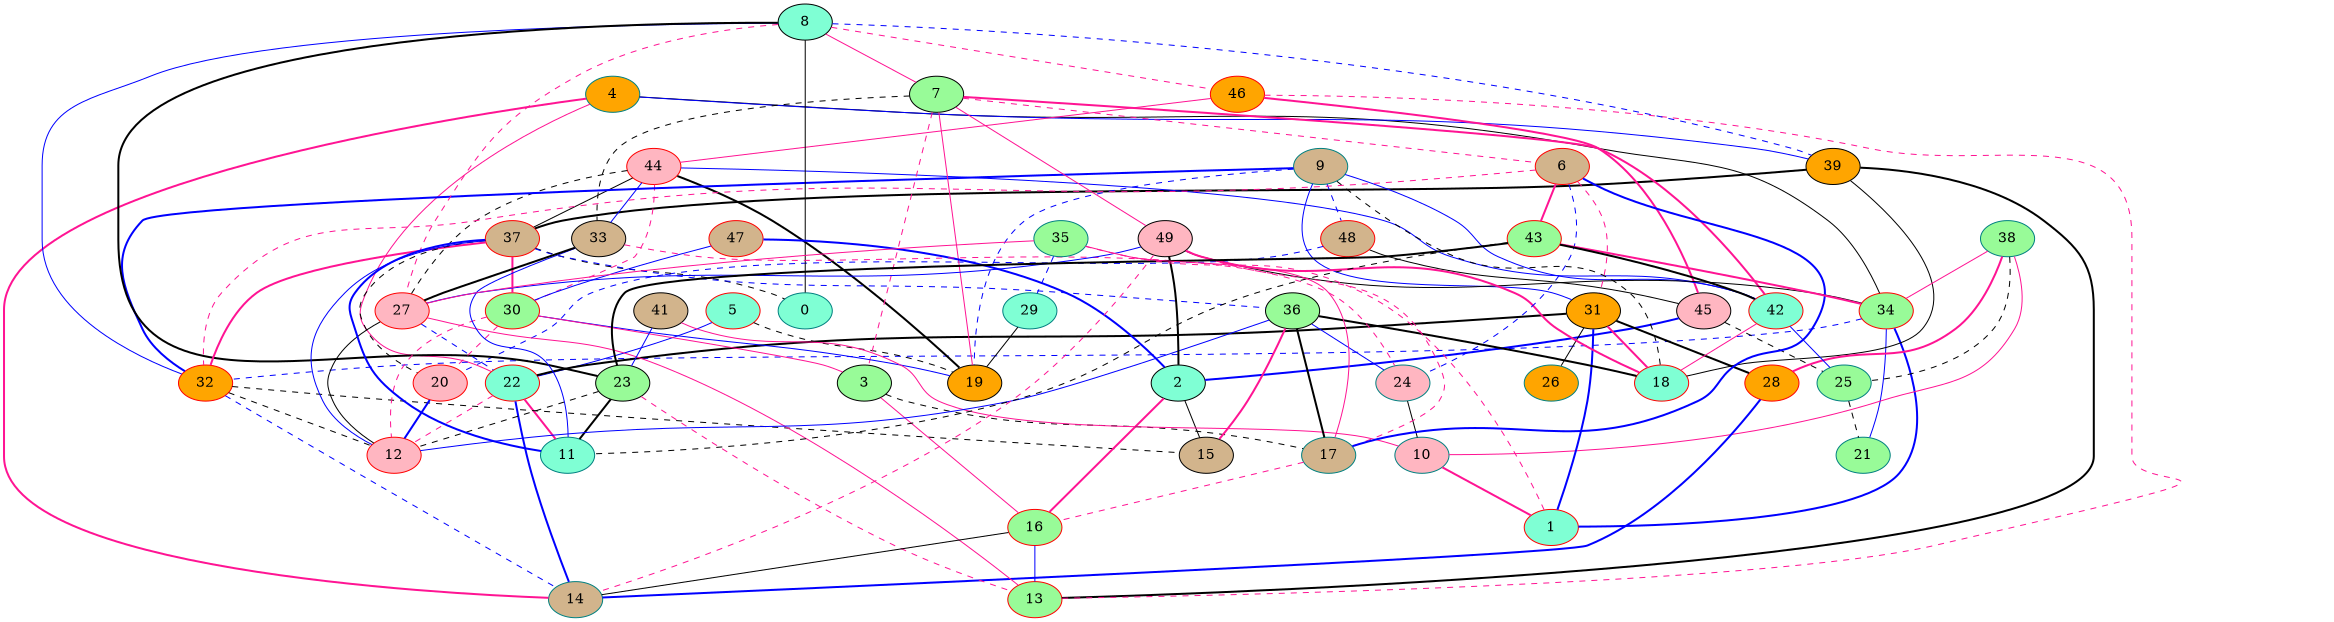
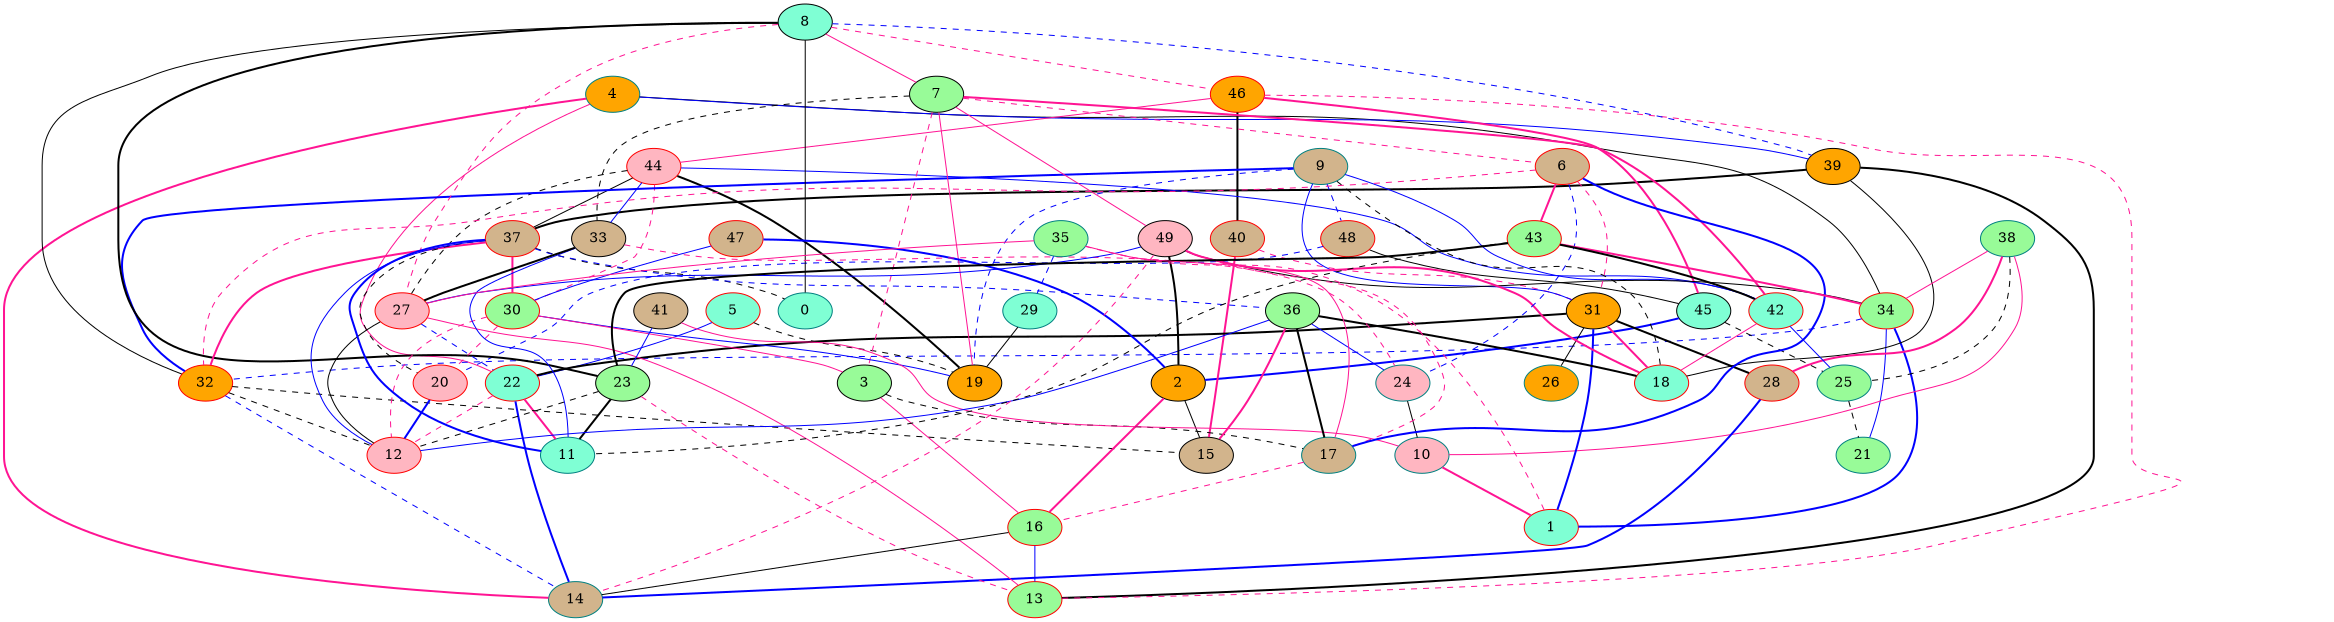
edge "8" -- "32": color blue -> black
node "40": added
node "45": fillcolor lightpink -> aquamarine
node "2": fillcolor aquamarine -> orange
node "28": fillcolor orange -> tan
